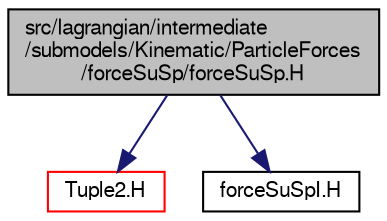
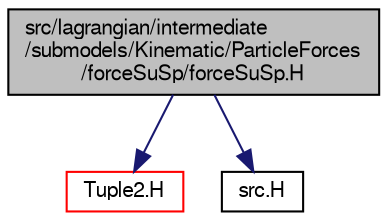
node "forceSuSpI.H": label "forceSuSpI.H" -> "src.H"
